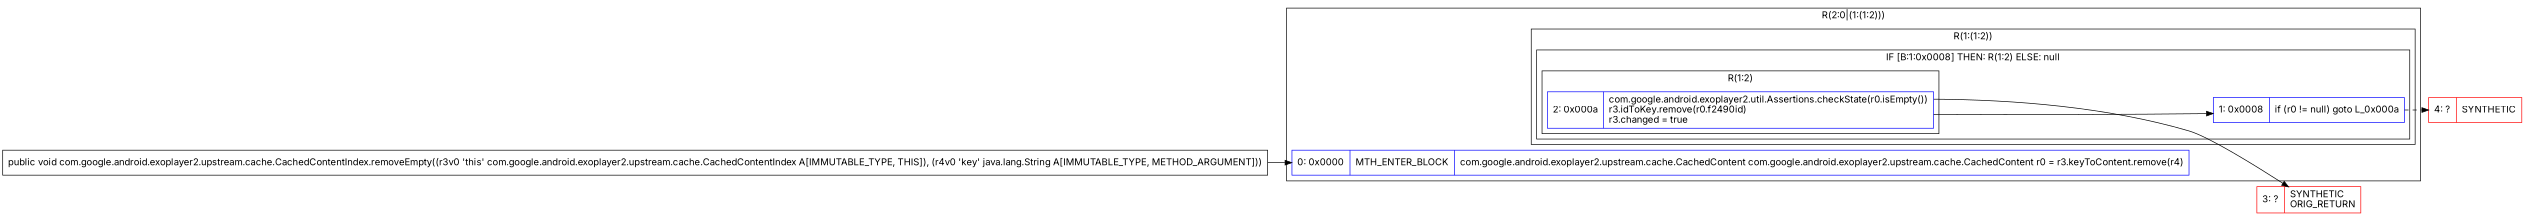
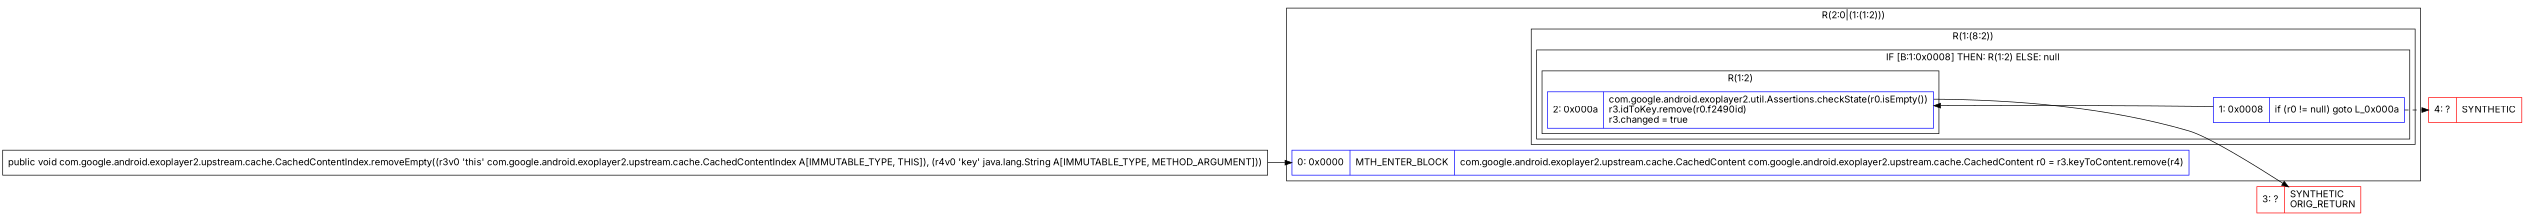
cluster "R(1:(1:2))": label "R(1:(1:2))" -> "R(1:(8:2))"
edge "2: 0x000a" -> "1: 0x0008": reversed
